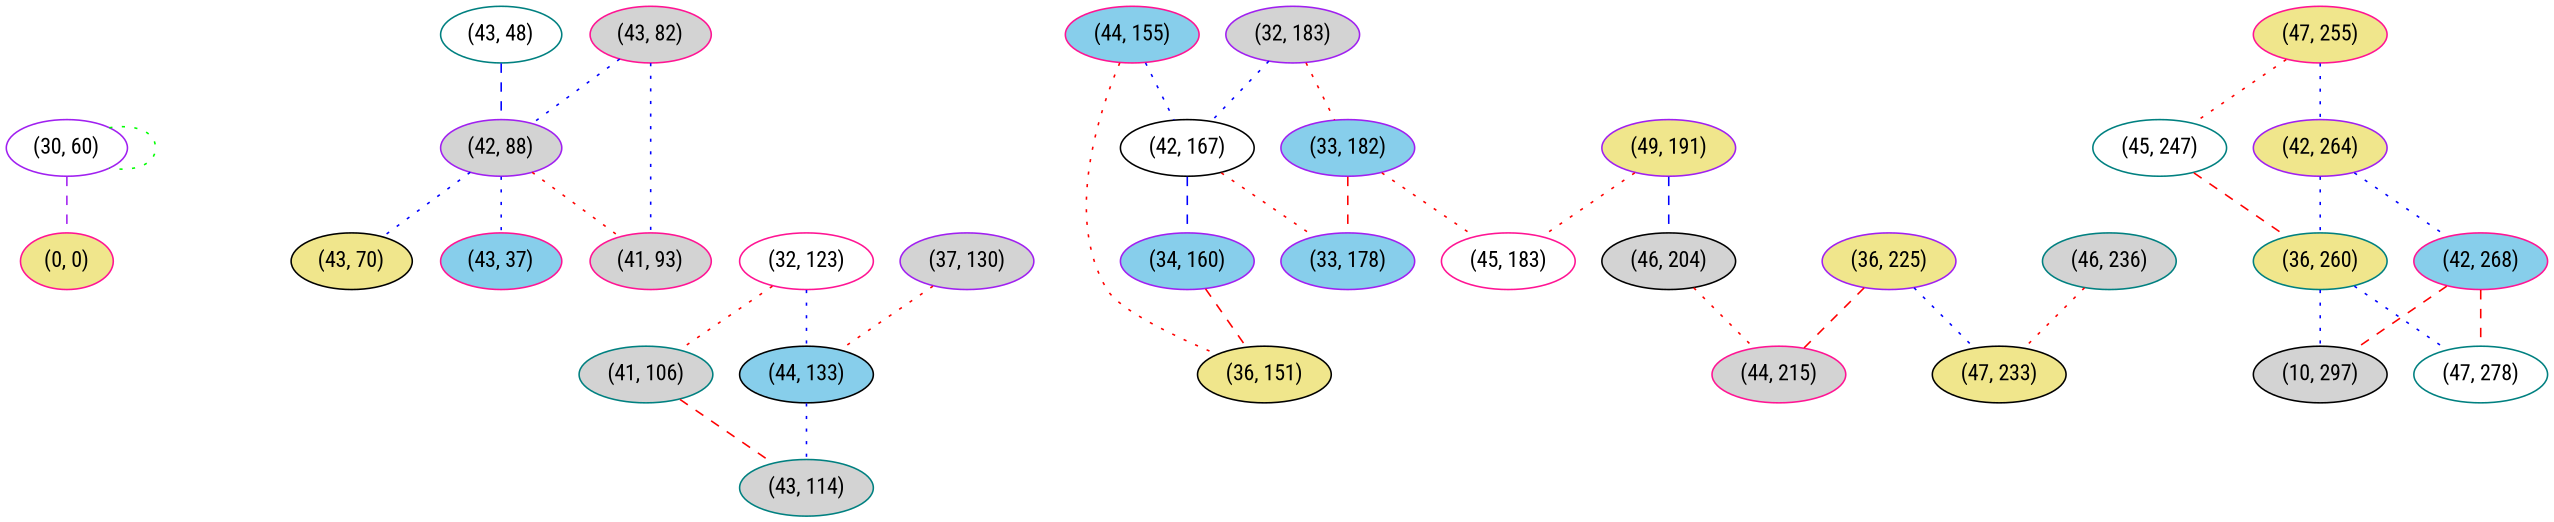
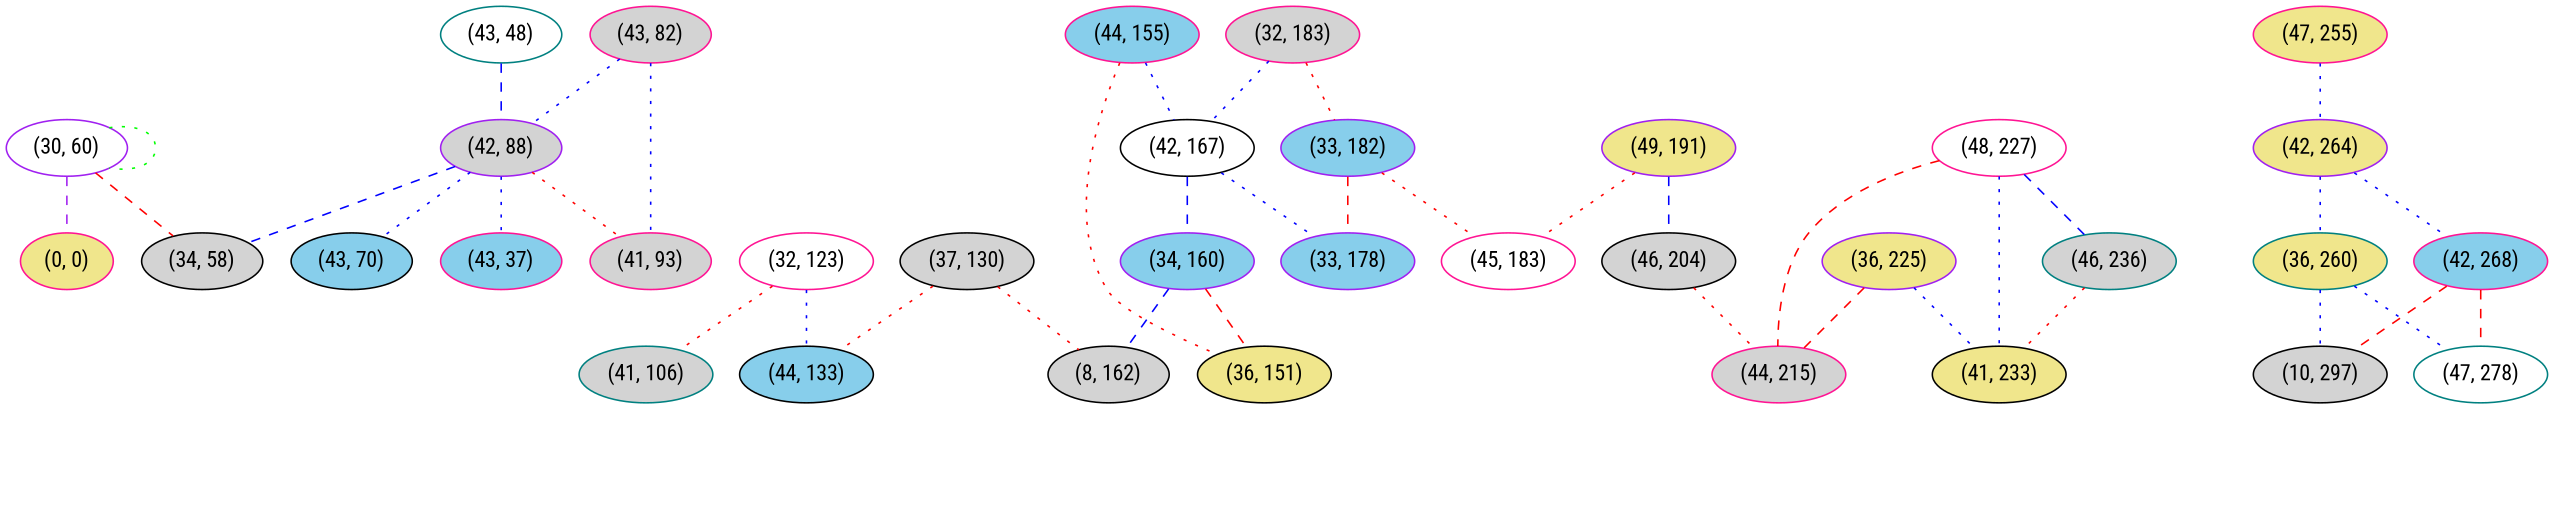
node "(32, 183)": color purple -> deeppink
node "(48, 227)": added
node "(45, 247)": removed
edge "(42, 167)" -- "(33, 178)": color red -> blue
node "(34, 58)": added
node "(43, 70)": fillcolor khaki -> skyblue
node "(37, 130)": color purple -> black
node "(8, 162)": added
node "(47, 233)": label "(47, 233)" -> "(41, 233)"
node "(43, 114)": removed
